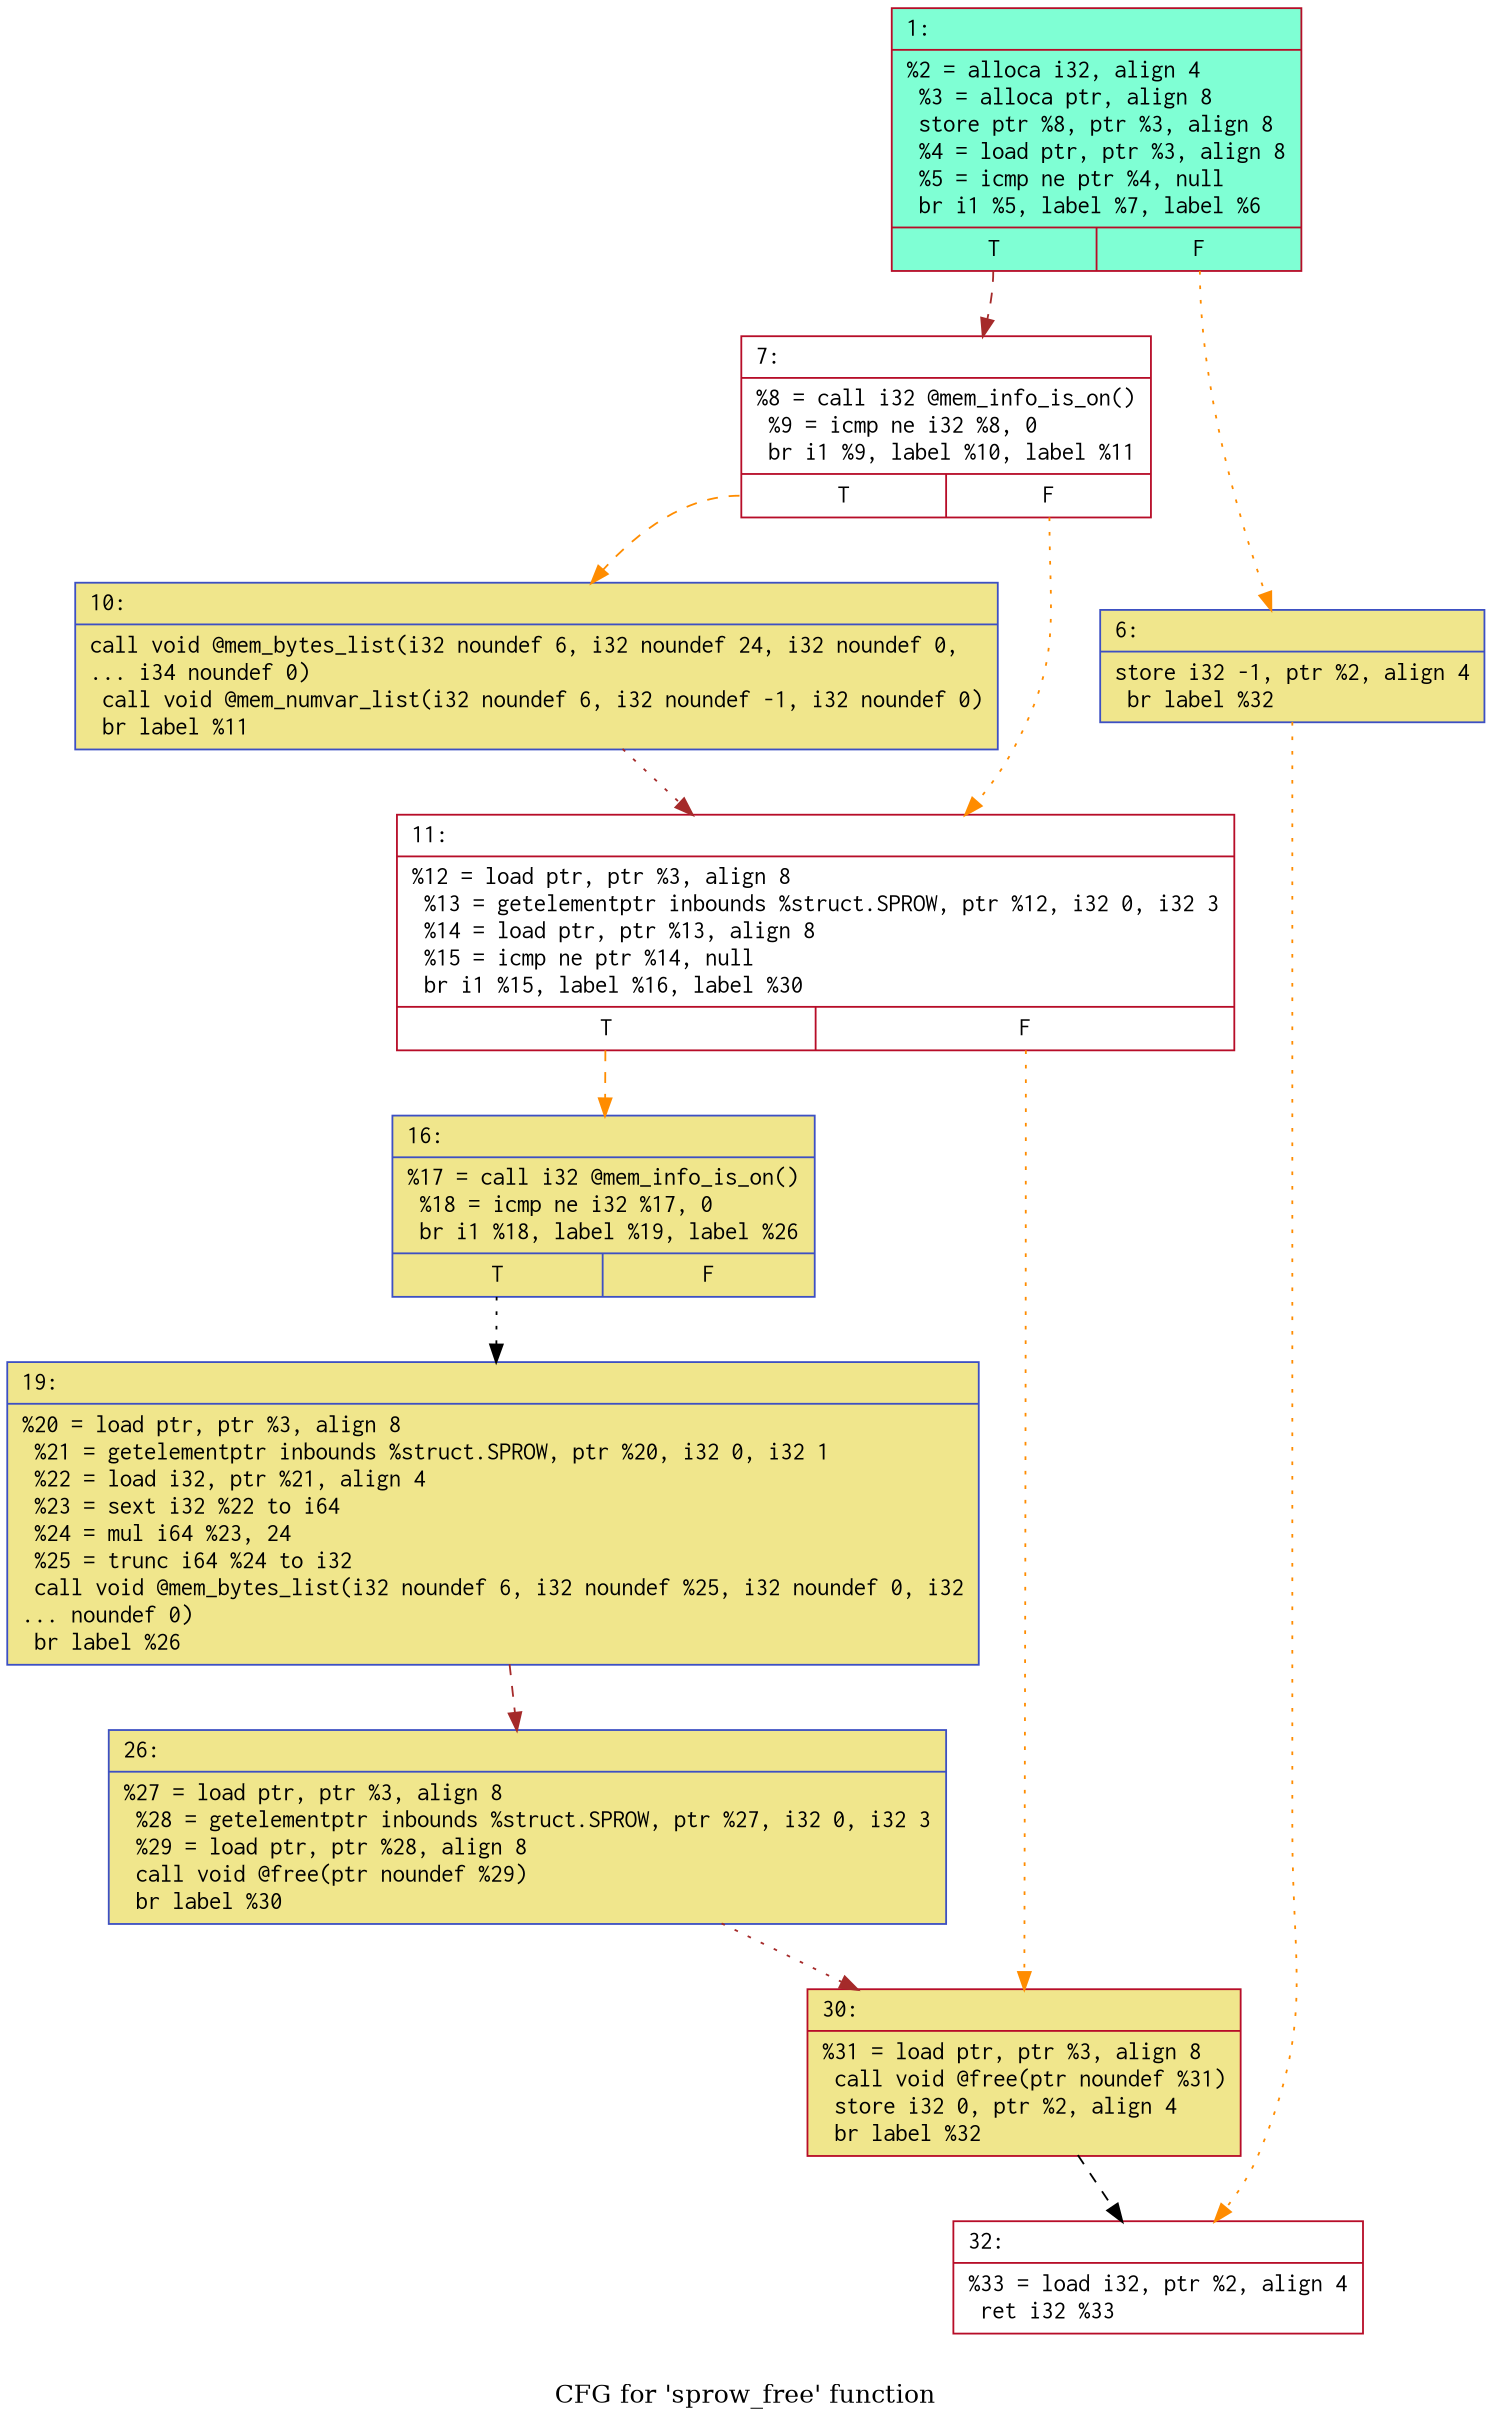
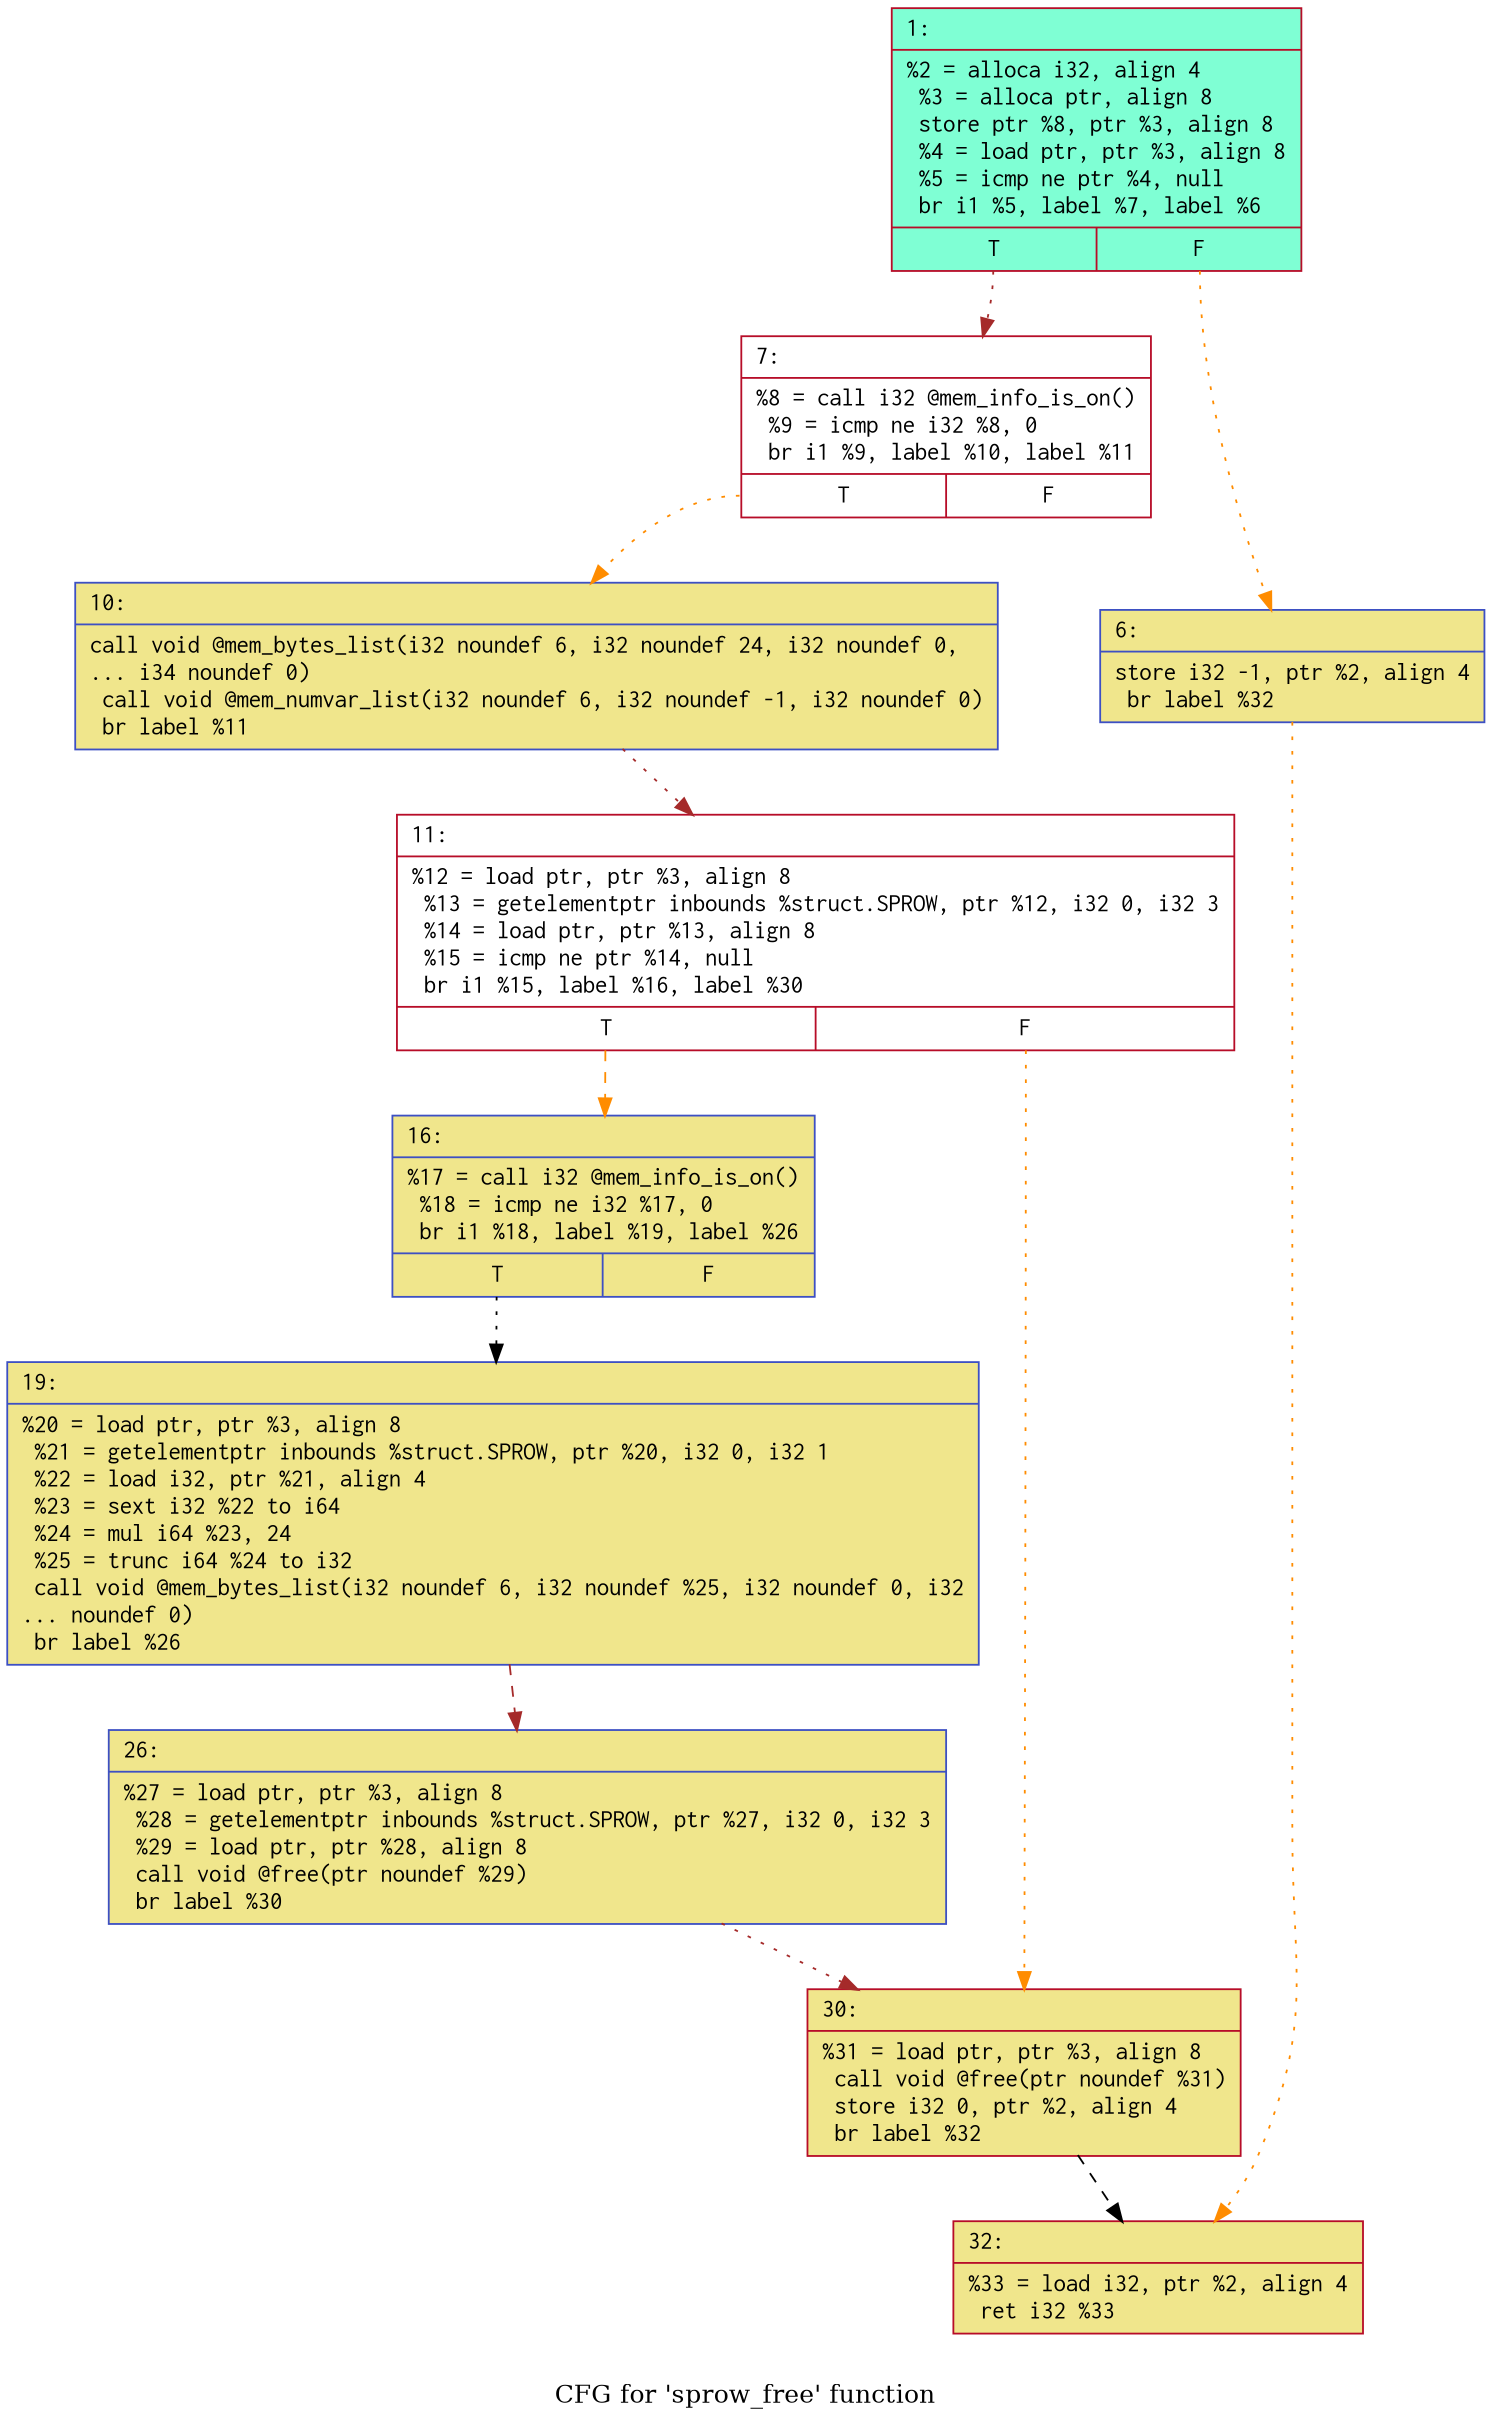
edge "1:" -> "7:": style dashed -> dotted
edge "7:" -> "10:": style dashed -> dotted
edge "7:" -> "11:": removed
node "32:": fillcolor white -> khaki
